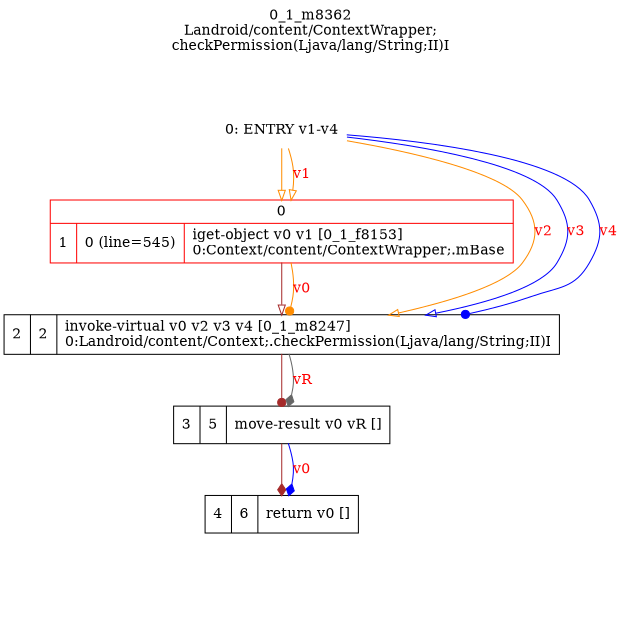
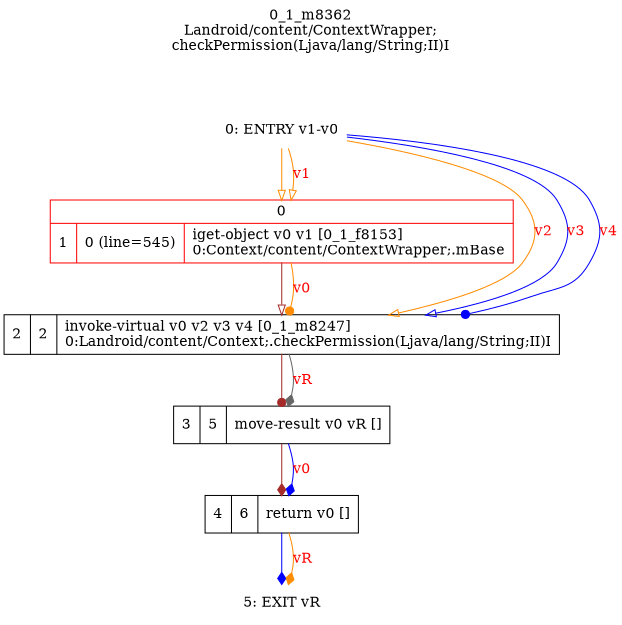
node "0: ENTRY v1-v4": label "0: ENTRY v1-v4" -> "0: ENTRY v1-v0"
node "5: EXIT vR": added
